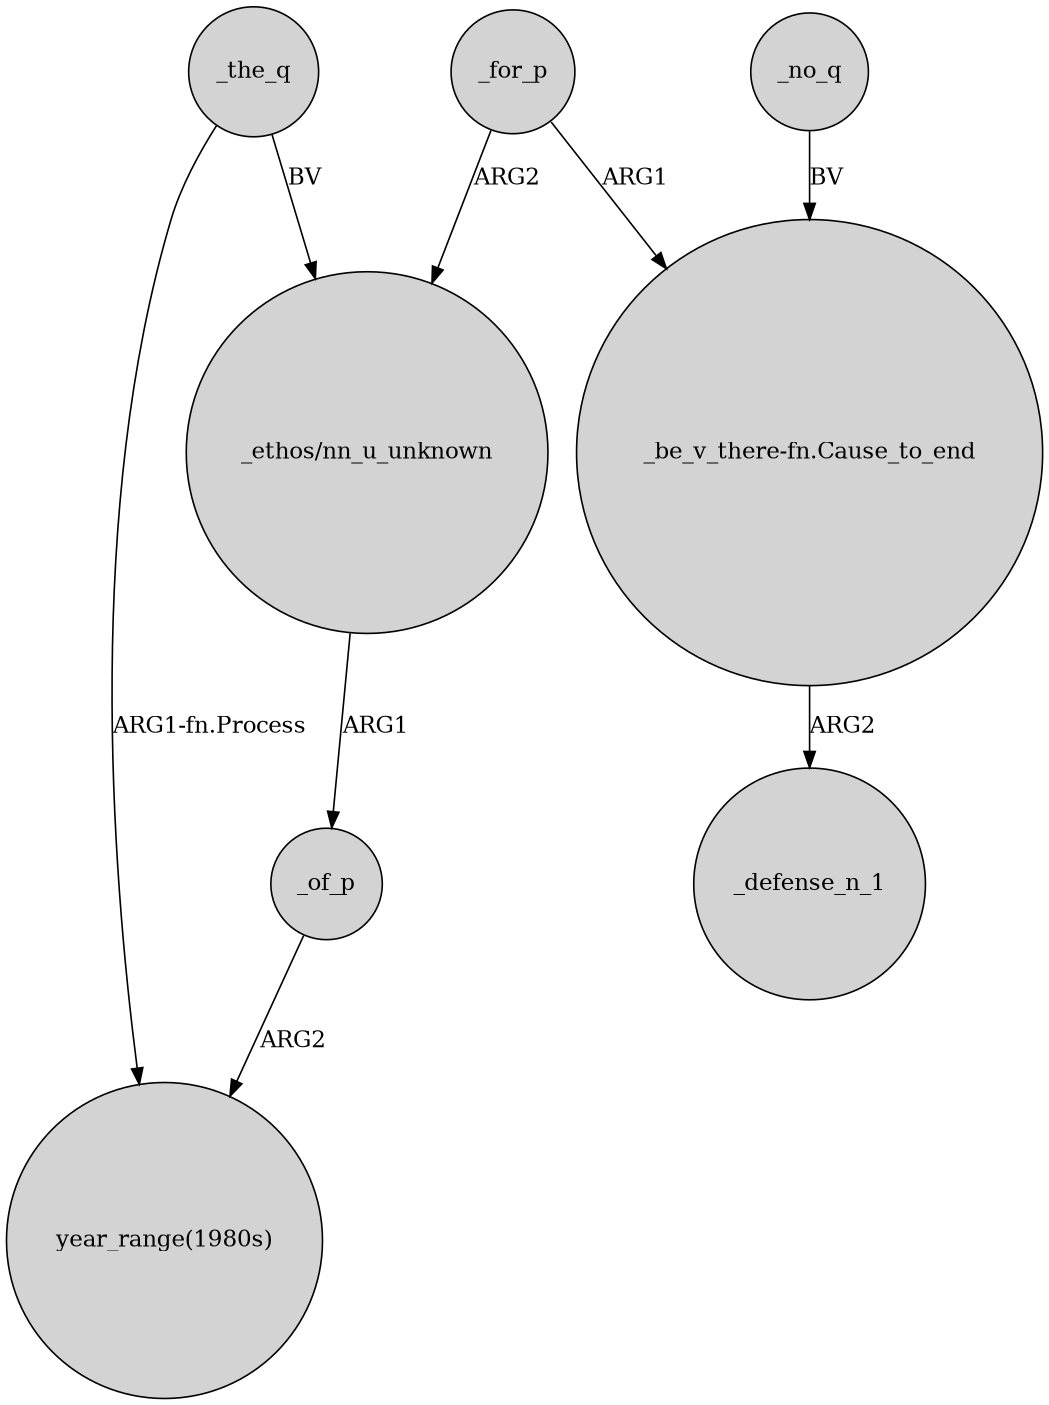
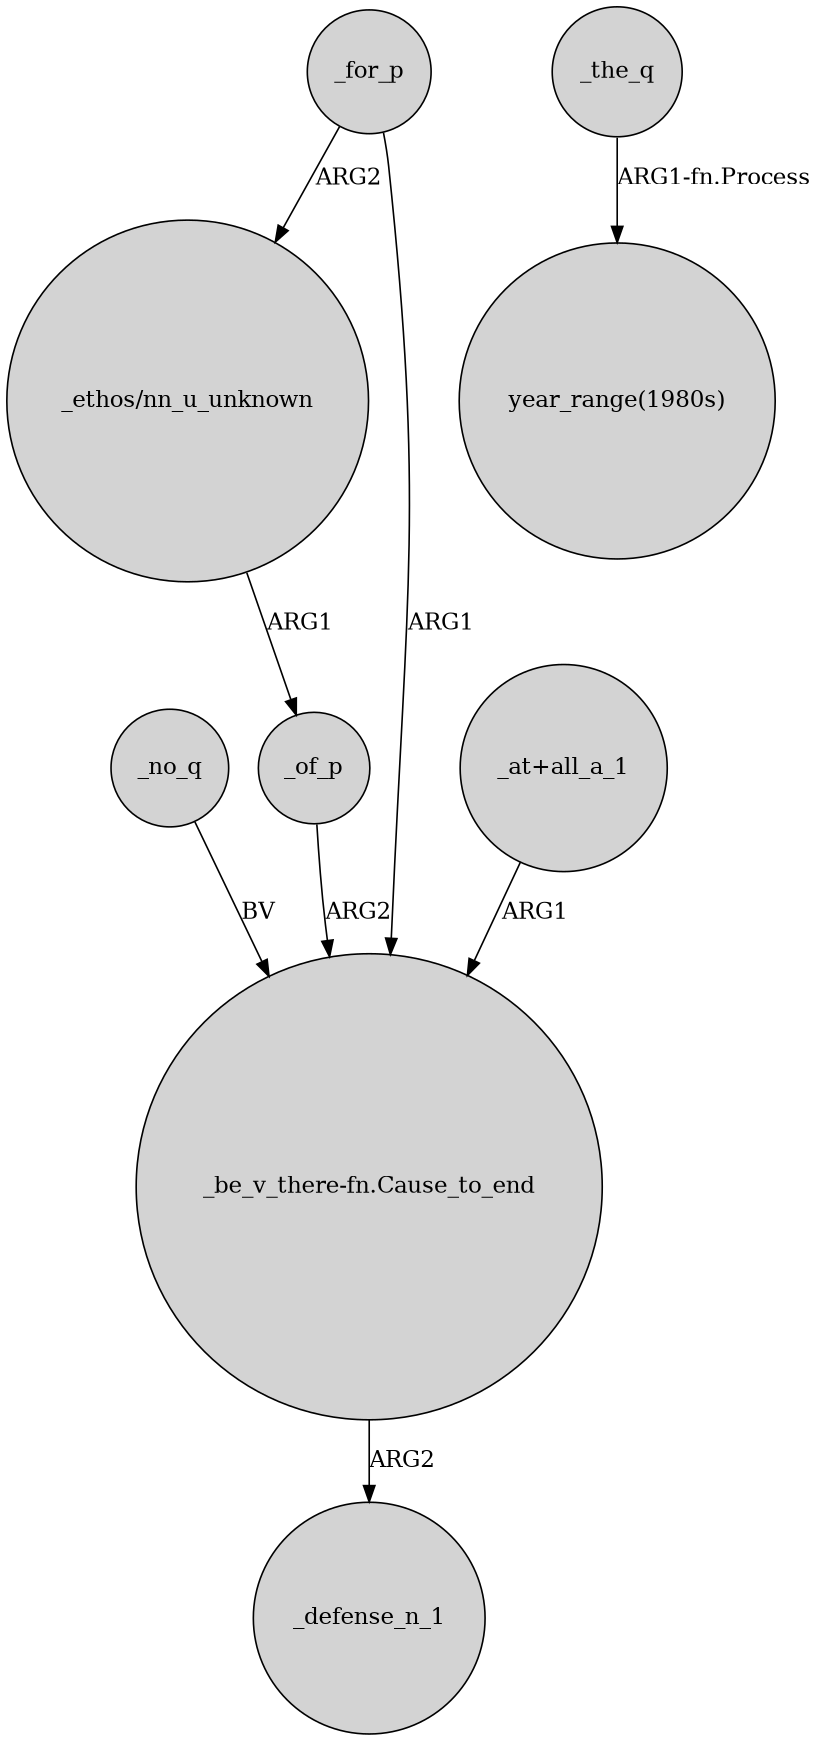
edge "_the_q" -> "_ethos/nn_u_unknown": removed, label "BV"
node "_at+all_a_1": added
edge "_of_p" -> "year_range(1980s)": now "_of_p" -> "_be_v_there-fn.Cause_to_end"
